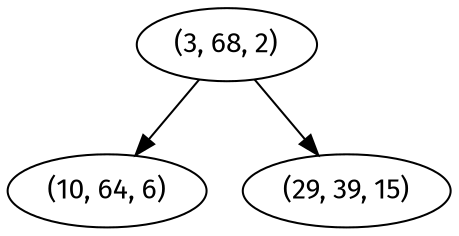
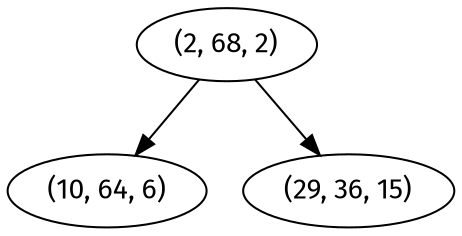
node "(3, 68, 2)": label "(3, 68, 2)" -> "(2, 68, 2)"
node "(29, 39, 15)": label "(29, 39, 15)" -> "(29, 36, 15)"
